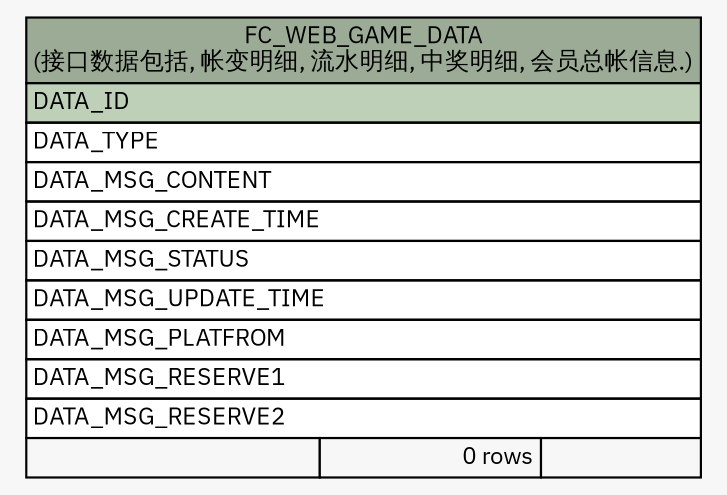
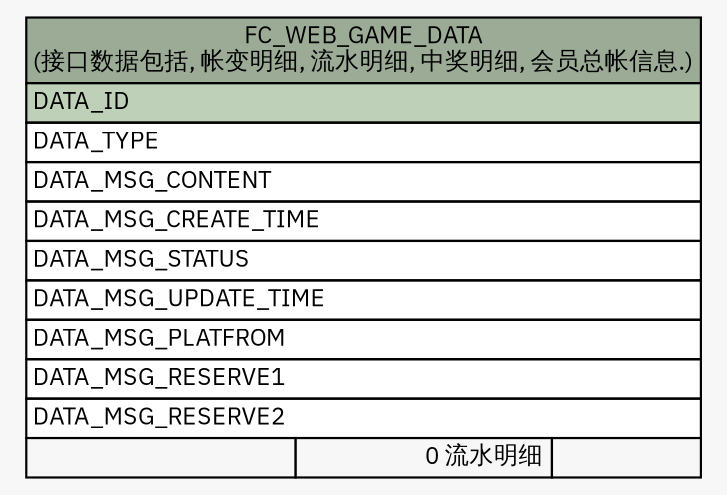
node "FC_WEB_GAME_DATA": text "0 rows" -> "0 流水明细"
